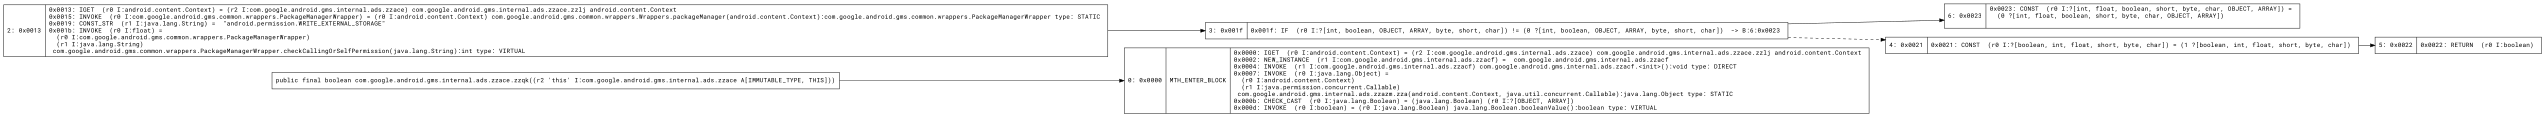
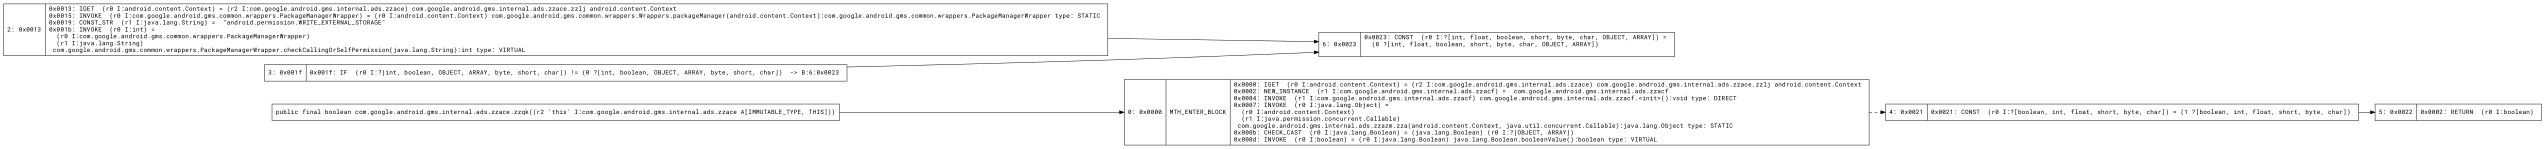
node "2: 0x0013": text "0x001b: INVOKE  (r0 I:float) =" -> "0x001b: INVOKE  (r0 I:int) ="
edge "2: 0x0013" -> "3: 0x001f": now "2: 0x0013" -> "6: 0x0023"
edge "3: 0x001f" -> "4: 0x0021": now "0: 0x0000" -> "4: 0x0021"
node "5: 0x0022": text "0x0022: RETURN  (r0 I:boolean)" -> "0x0002: RETURN  (r0 I:boolean)"
